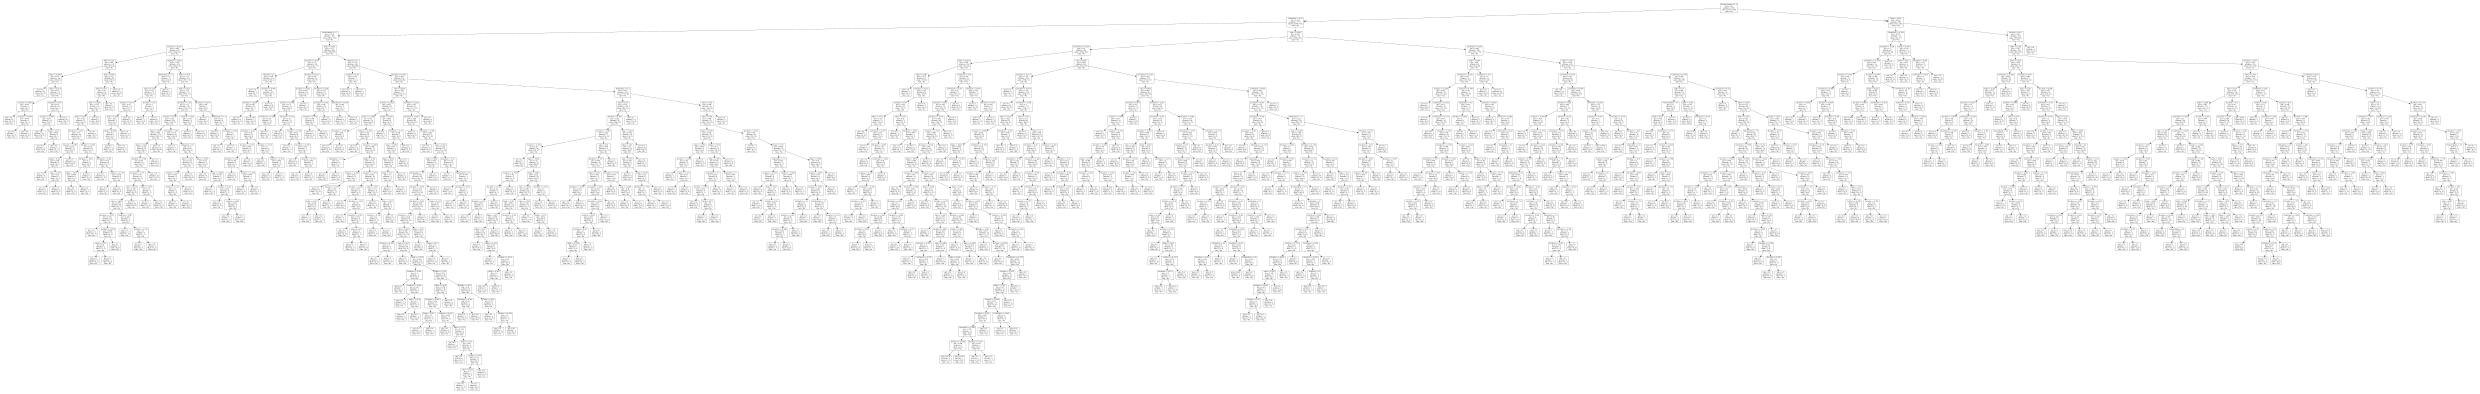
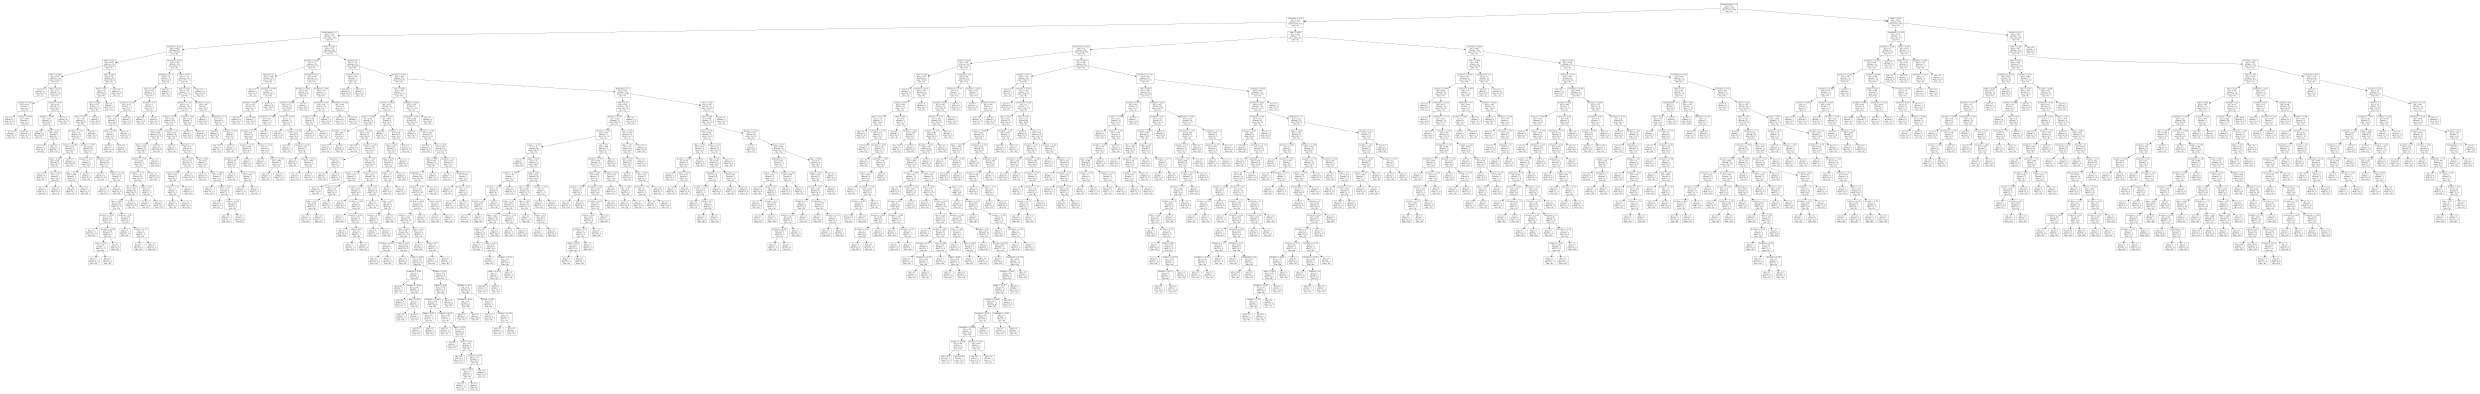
node "gini = 0.0 samples = 32 value = [32, 0] class = No": added
node "gini = 0.444 samples = 9 value = [3, 6] class = Yes": added
